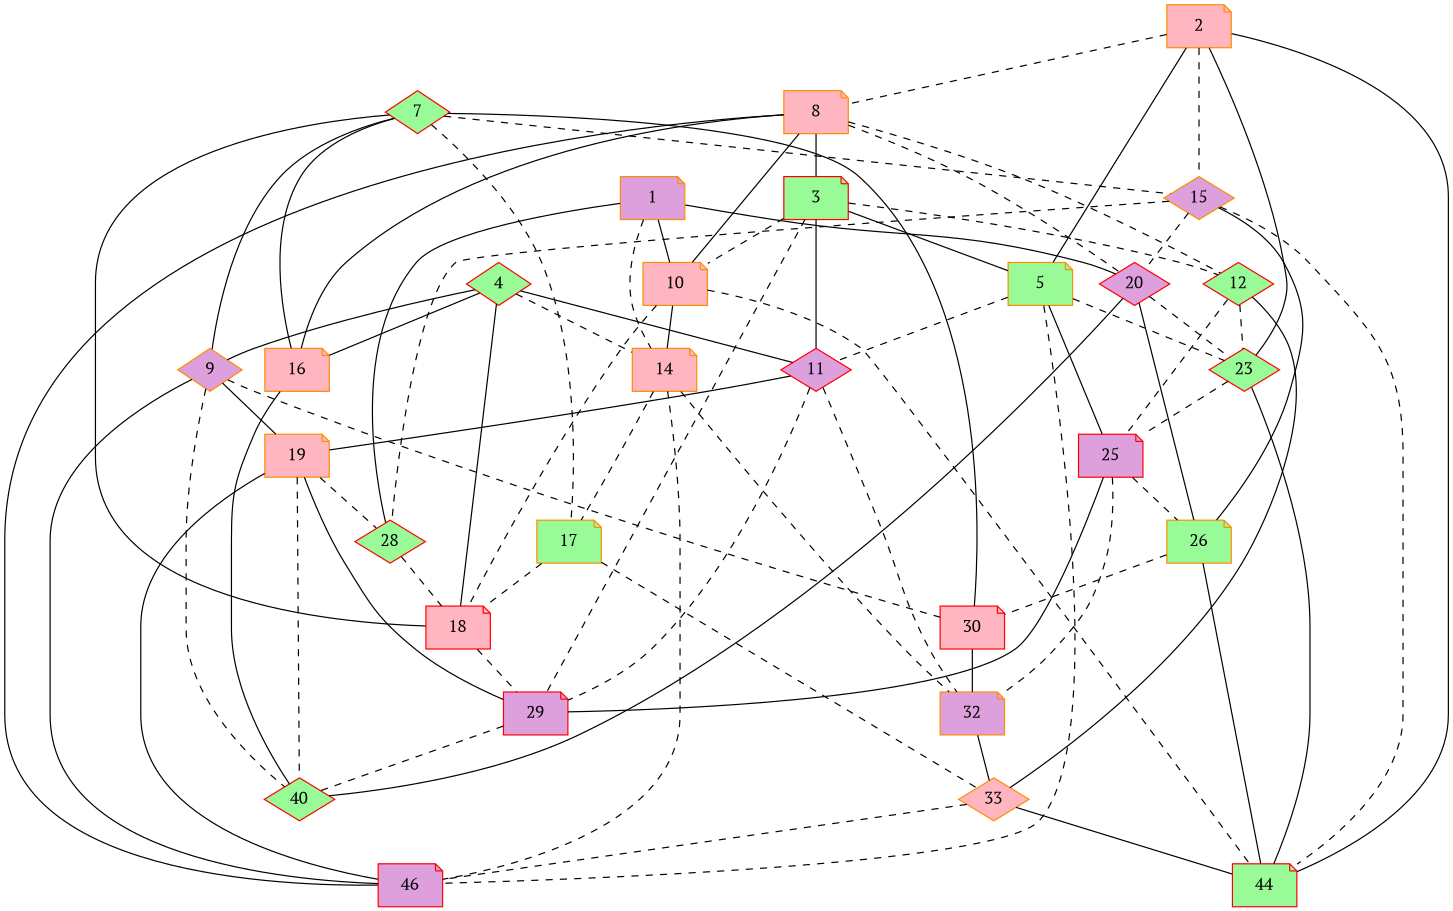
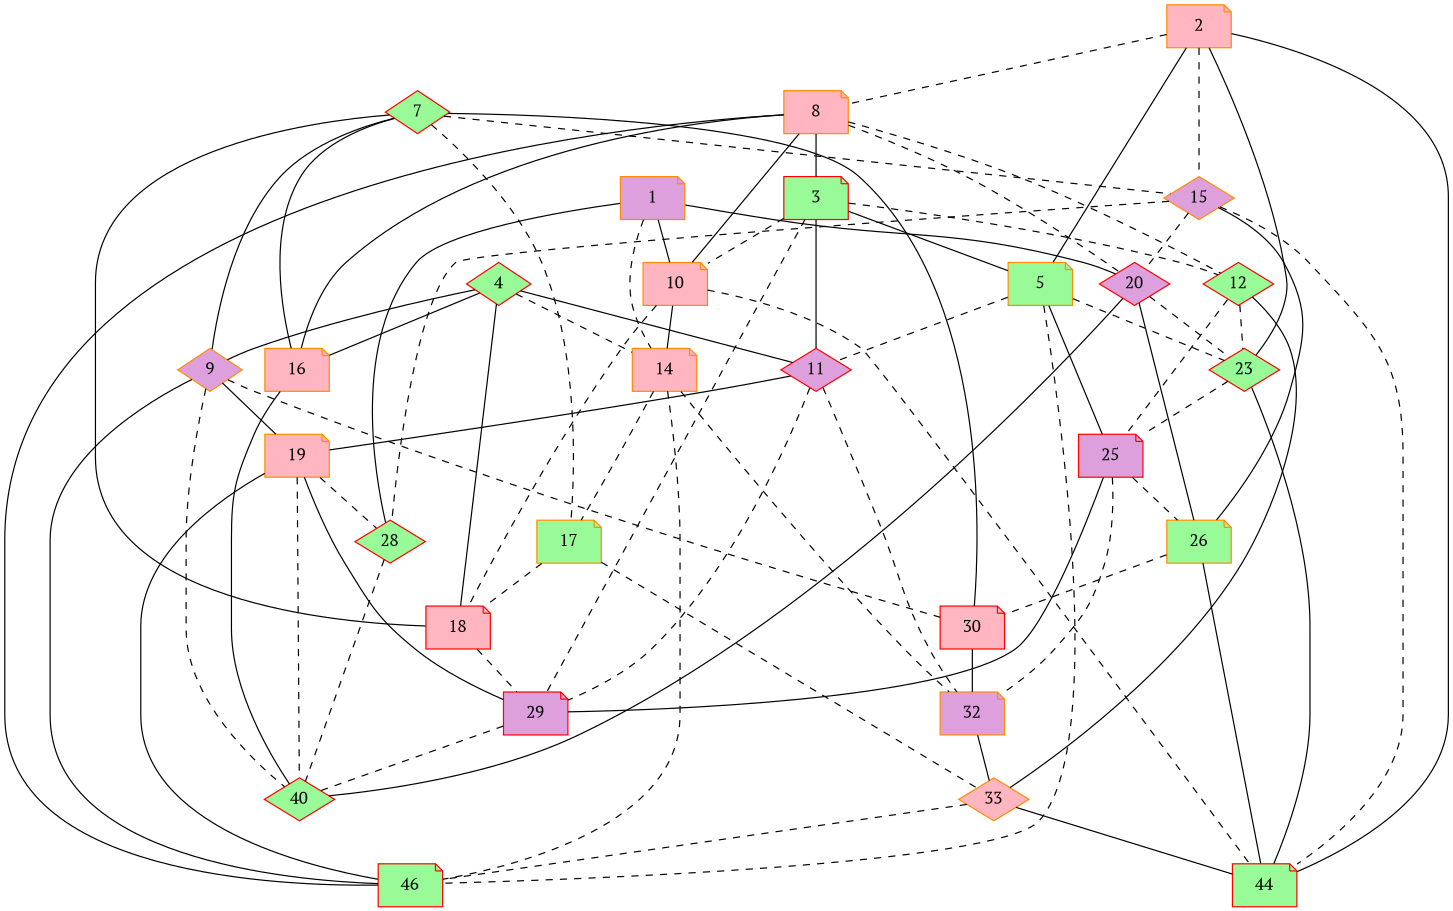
edge "28" -- "18": now "28" -- "40"
node "46": fillcolor plum -> palegreen
